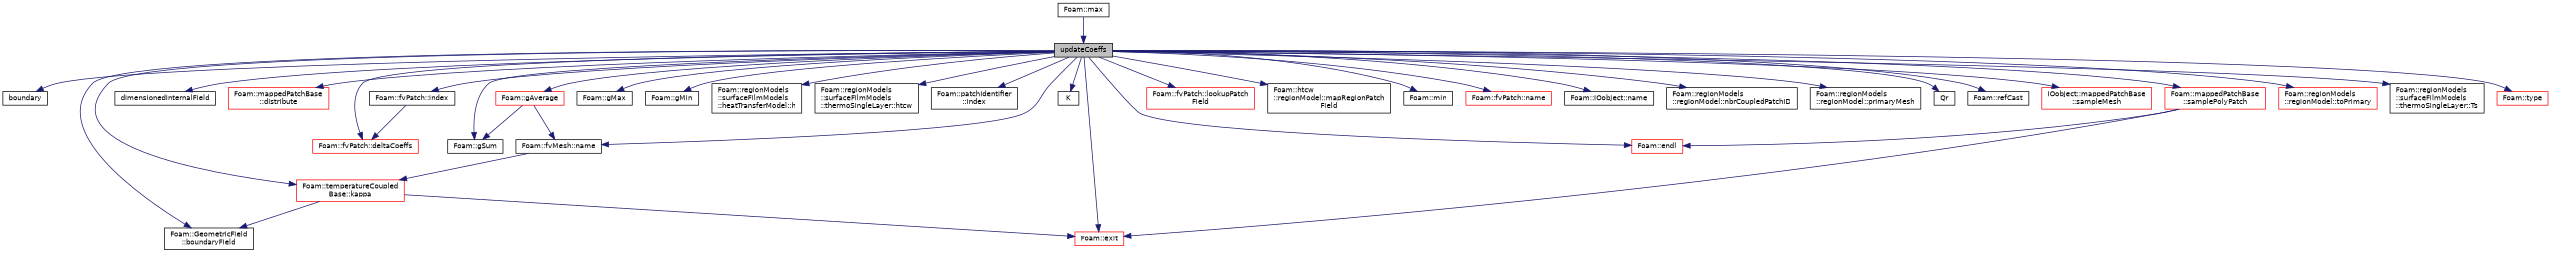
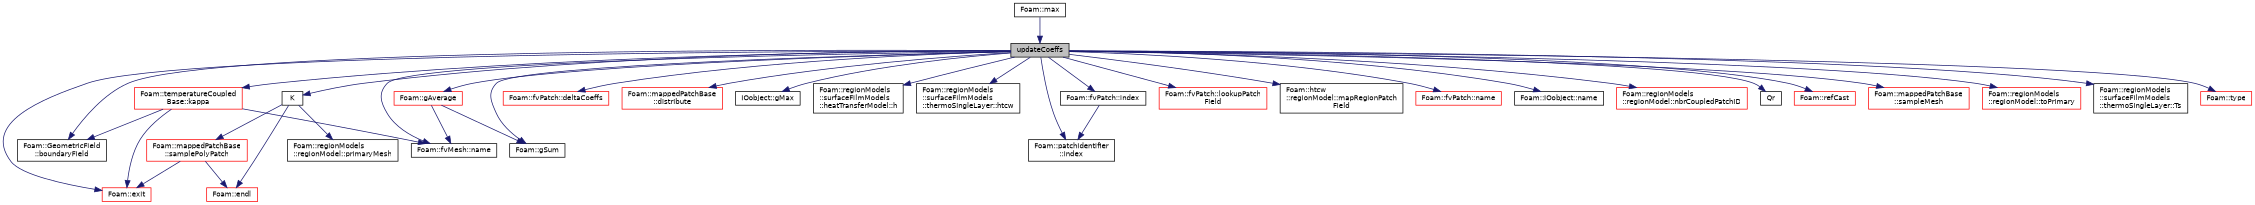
edge "updateCoeffs" -> "Foam::mappedPatchBase ::samplePolyPatch": now "K" -> "Foam::mappedPatchBase ::samplePolyPatch"
edge "updateCoeffs" -> "Foam::regionModels ::regionModel::primaryMesh": now "K" -> "Foam::regionModels ::regionModel::primaryMesh"
node "boundary": removed
node "dimensionedInternalField": removed
node "Foam::gMax": label "Foam::gMax" -> "IOobject::gMax"
node "Foam::gMin": removed
node "Foam::min": removed
node "Foam::regionModels ::regionModel::nbrCoupledPatchID": color black -> red
node "Foam::refCast": color black -> red
node "IOobject::mappedPatchBase ::sampleMesh": label "IOobject::mappedPatchBase ::sampleMesh" -> "Foam::mappedPatchBase ::sampleMesh"
edge "Foam::fvPatch::index" -> "Foam::fvPatch::deltaCoeffs": now "Foam::fvPatch::index" -> "Foam::patchIdentifier ::index"
edge "updateCoeffs" -> "Foam::endl": now "K" -> "Foam::endl"
edge "Foam::fvMesh::name" -> "Foam::temperatureCoupled Base::kappa": reversed
